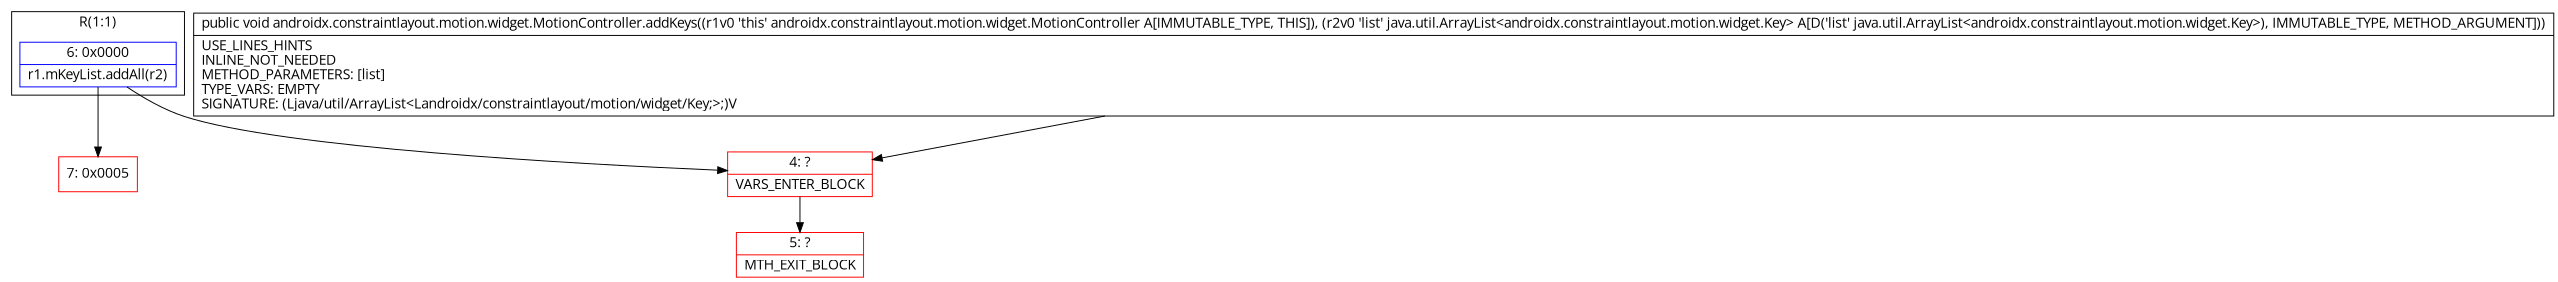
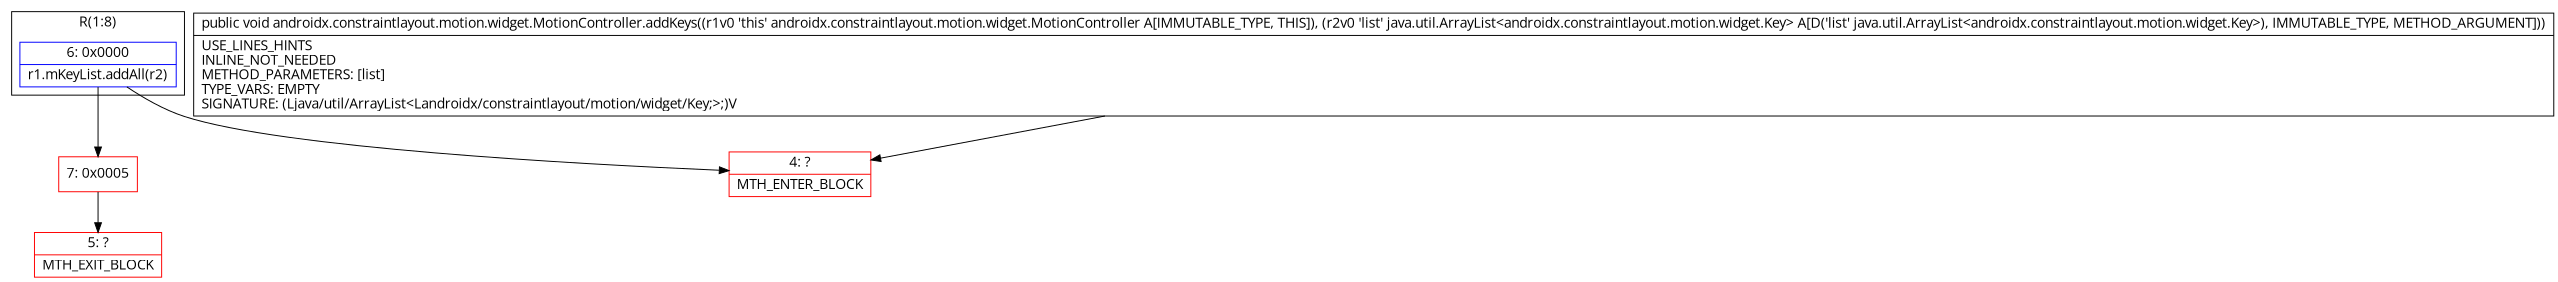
cluster "R(1:1)": label "R(1:1)" -> "R(1:8)"
node "4: ?": text "VARS_ENTER_BLOCK" -> "MTH_ENTER_BLOCK"
edge "4: ?" -> "5: ?": now "7: 0x0005" -> "5: ?"
